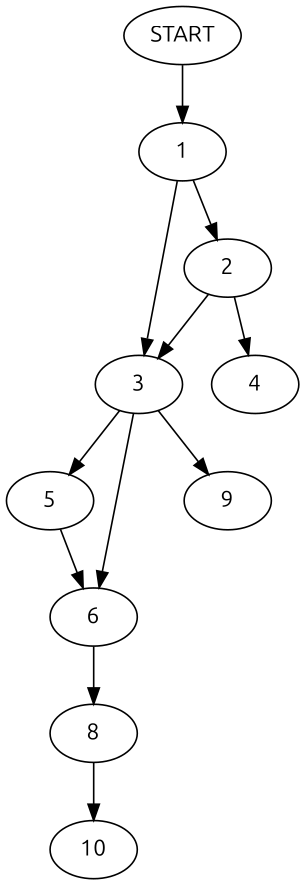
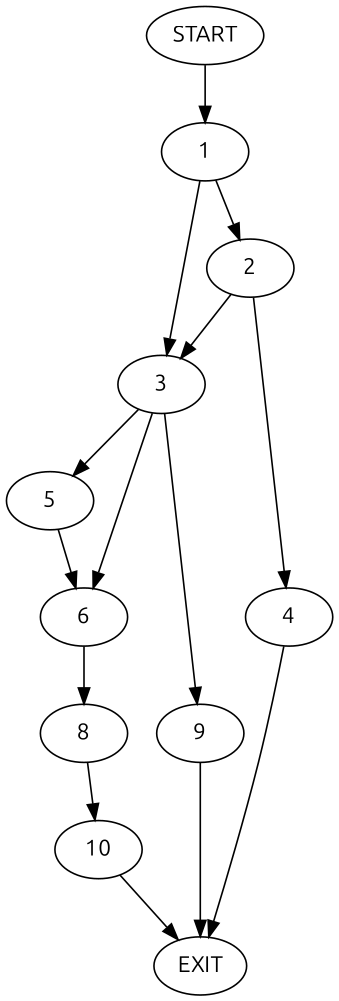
node "EXIT": added
